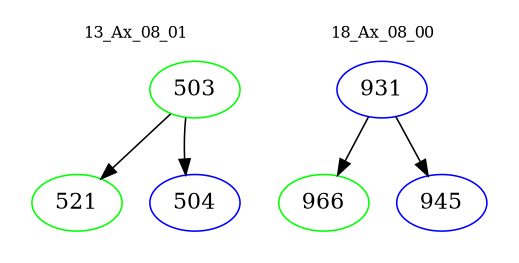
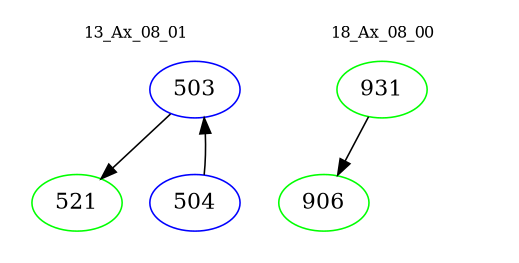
node "503": color green -> blue
node "931": color blue -> green
edge "503" -> "504": reversed
node "966": label "966" -> "906"
node "945": removed
